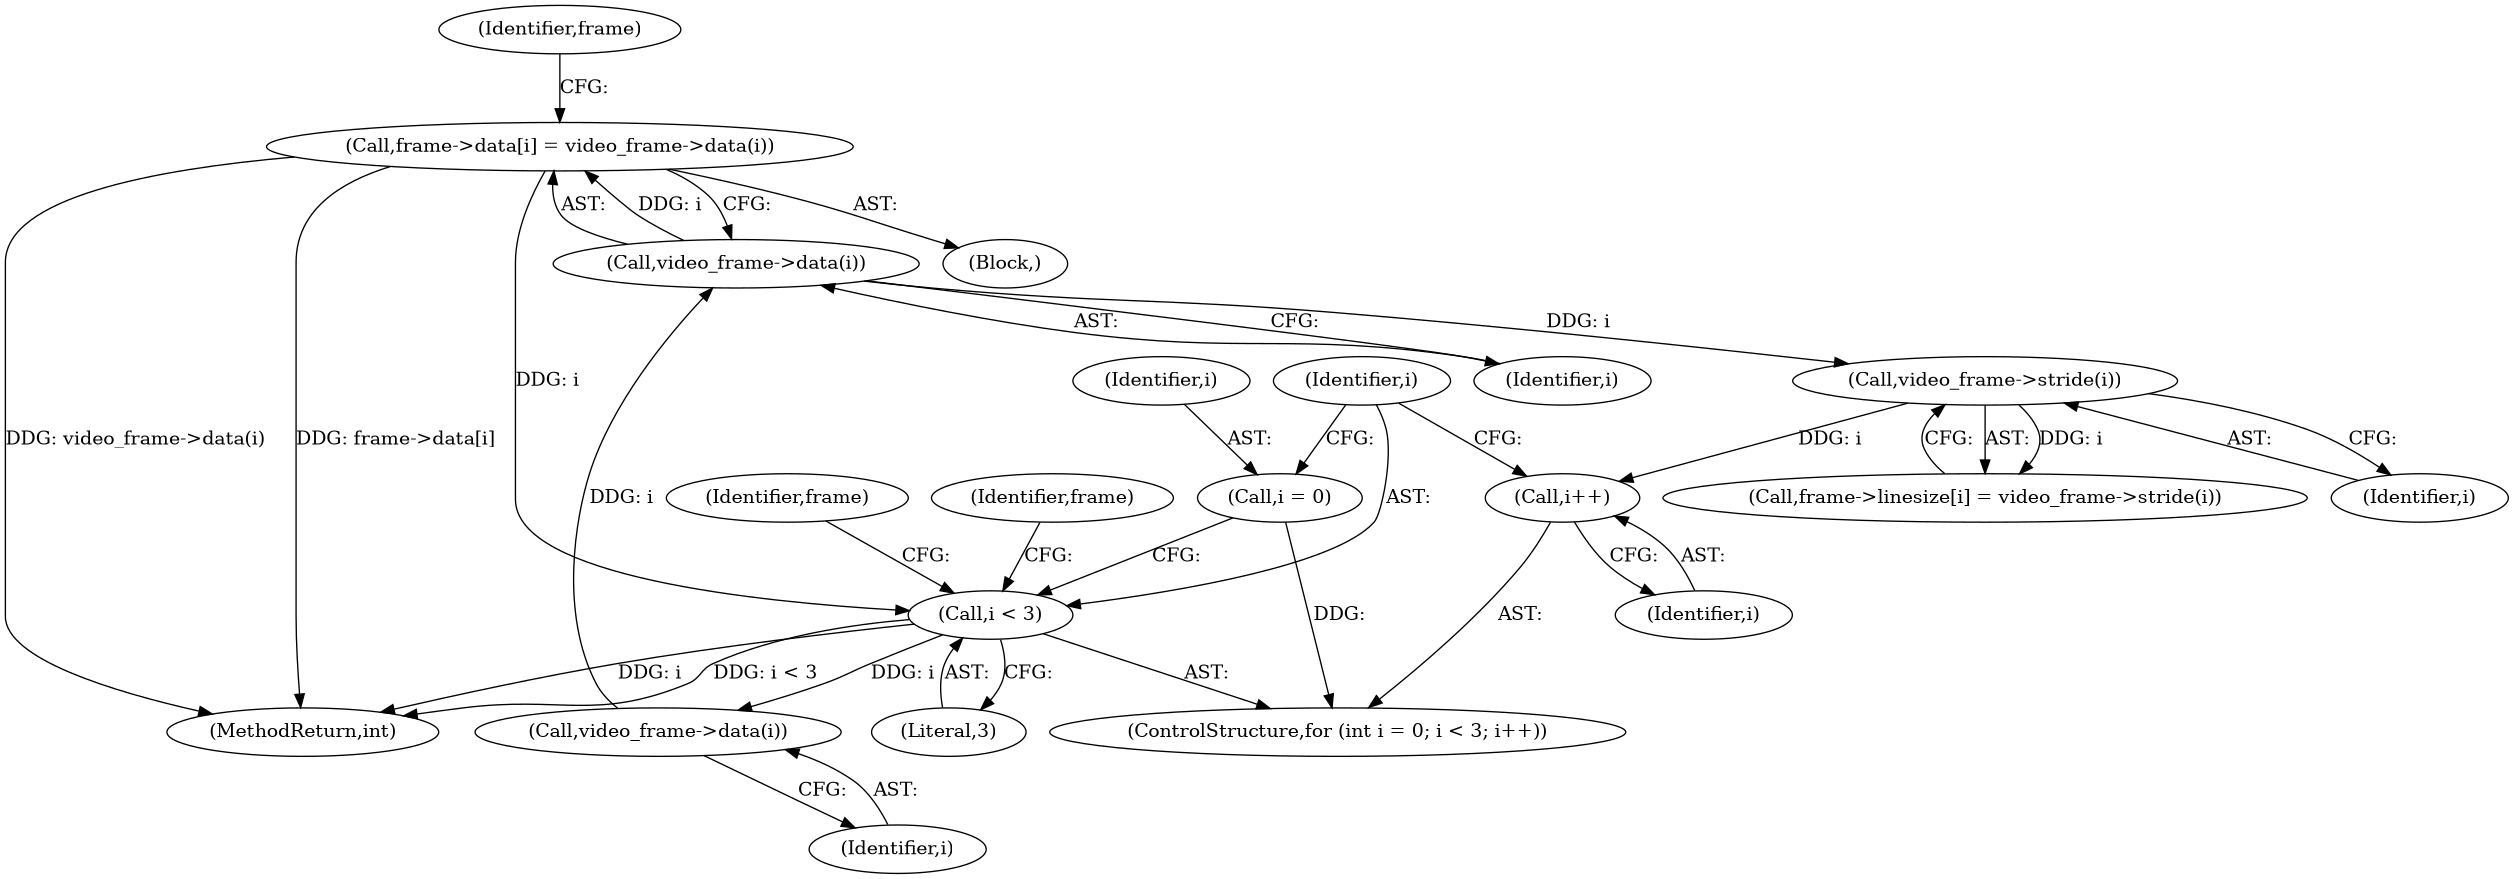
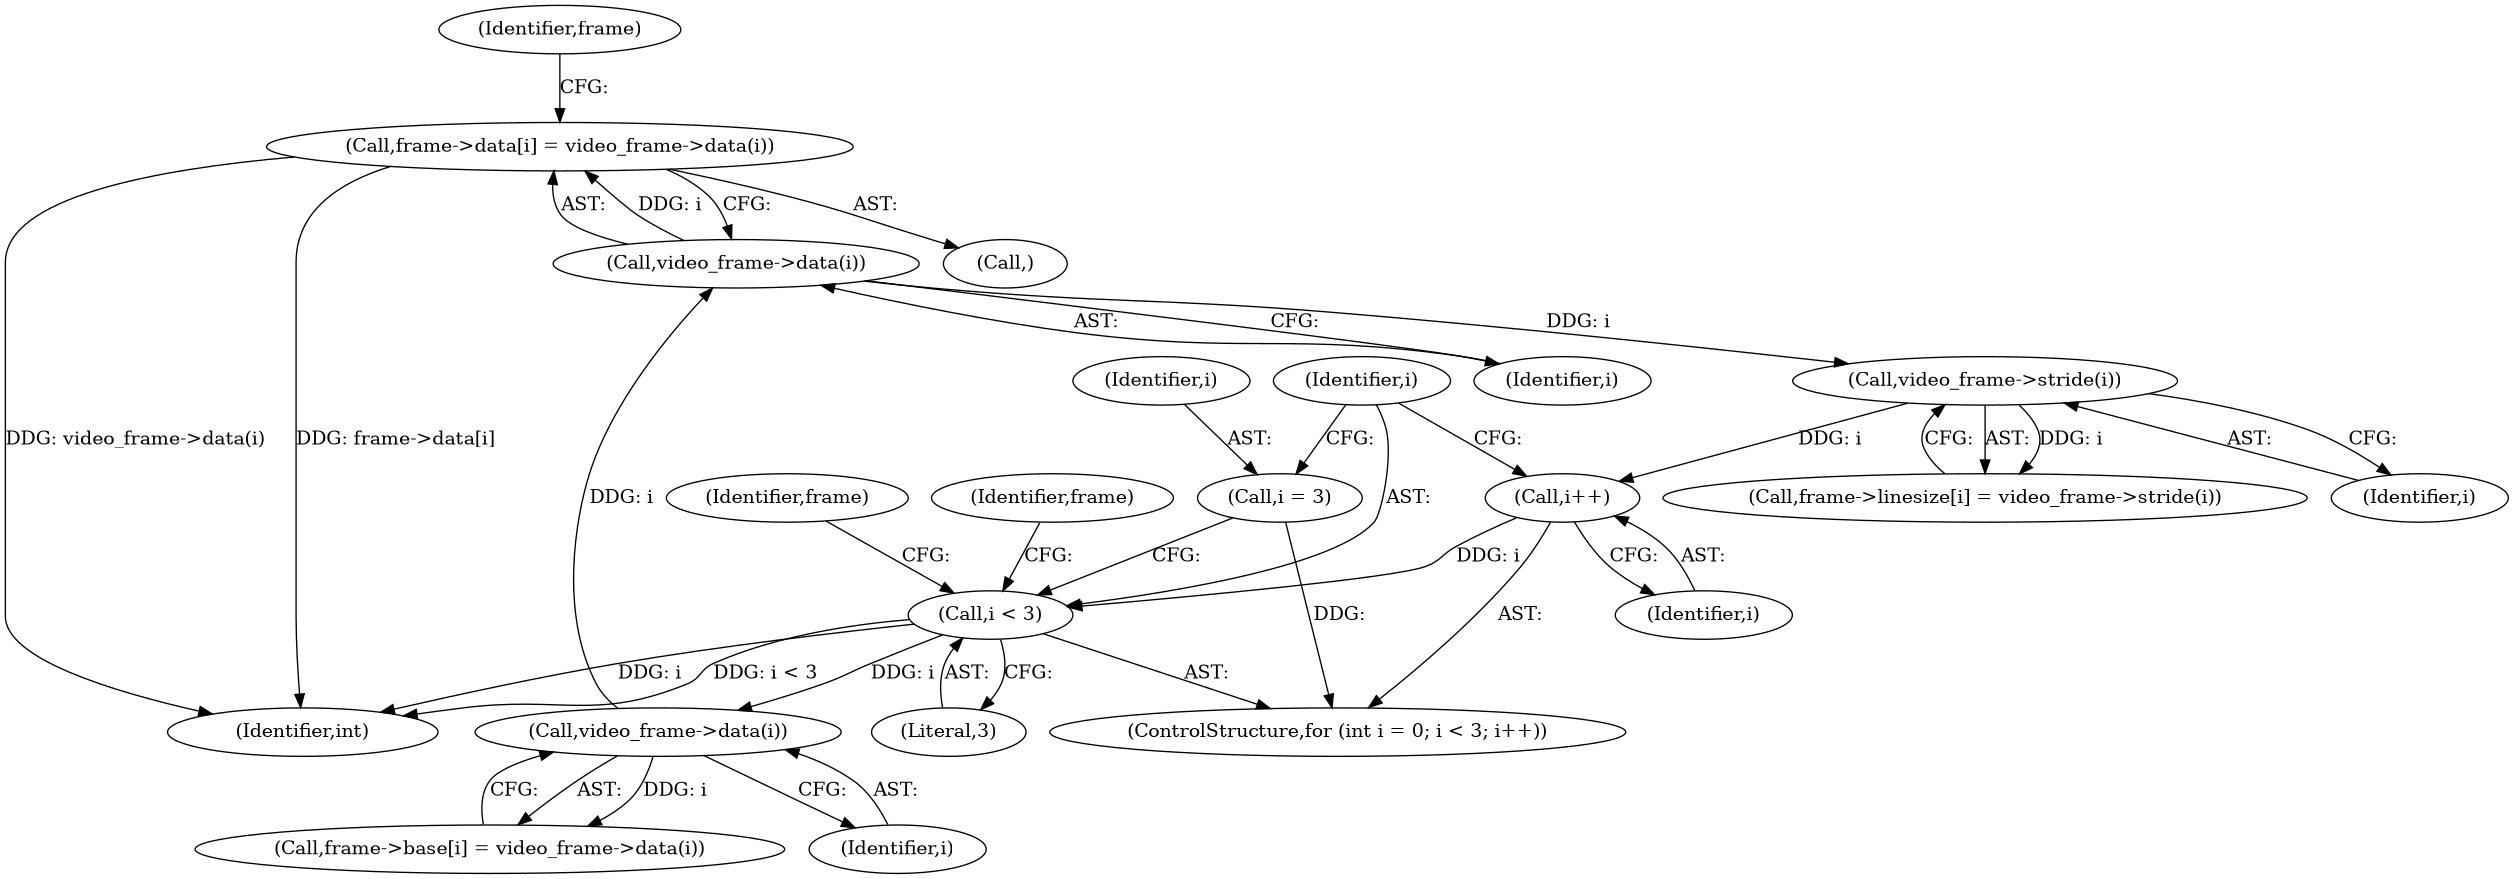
node "(Block,)": label "(Block,)" -> "(Call,)"
node "(Call,i = 0)": label "(Call,i = 0)" -> "(Call,i = 3)"
edge "(Call,frame->data[i] = video_frame->data(i))" -> "(Call,i < 3)": now "(Call,i++)" -> "(Call,i < 3)"
node "(MethodReturn,int)": label "(MethodReturn,int)" -> "(Identifier,int)"
node "(Call,frame->base[i] = video_frame->data(i))": added
